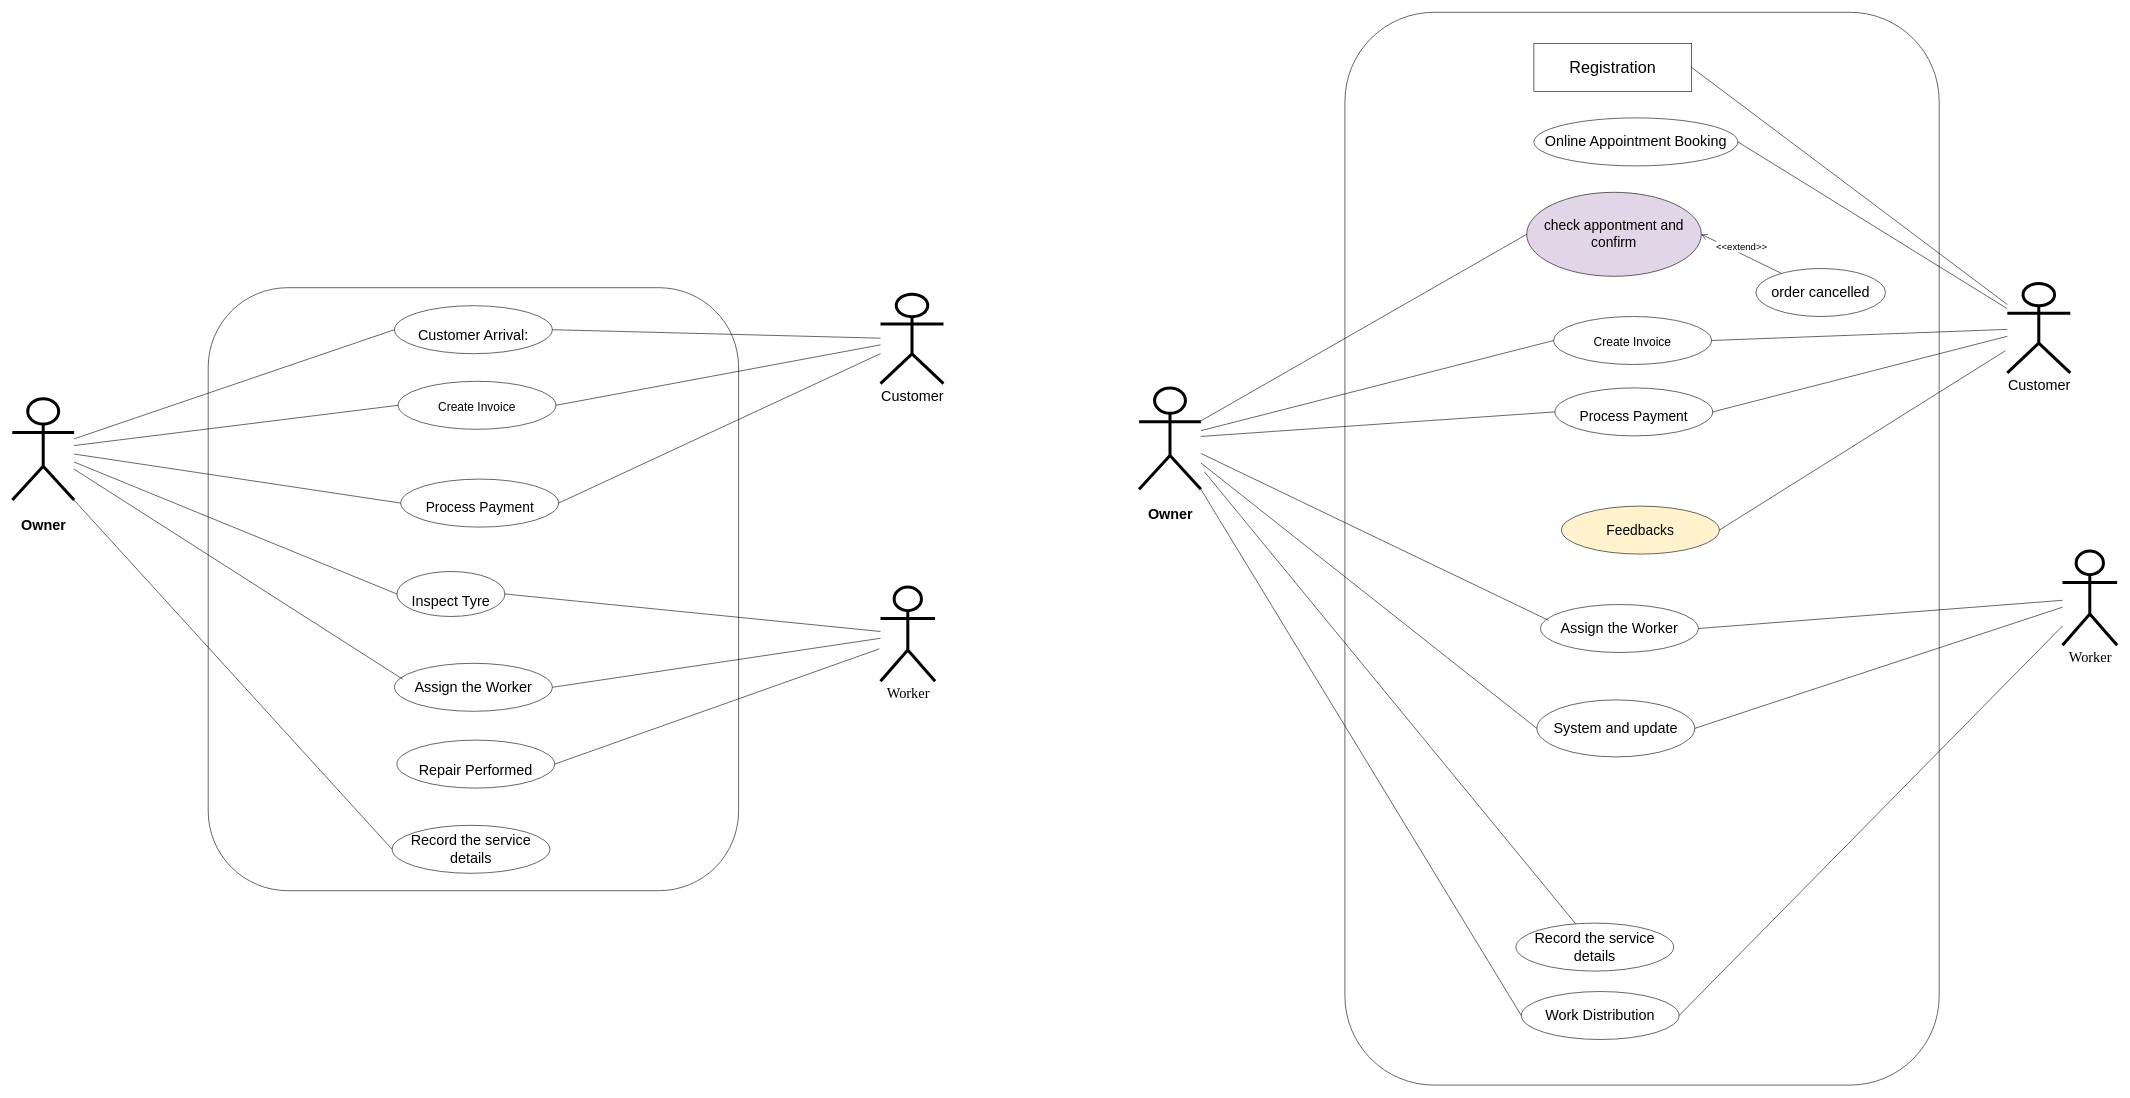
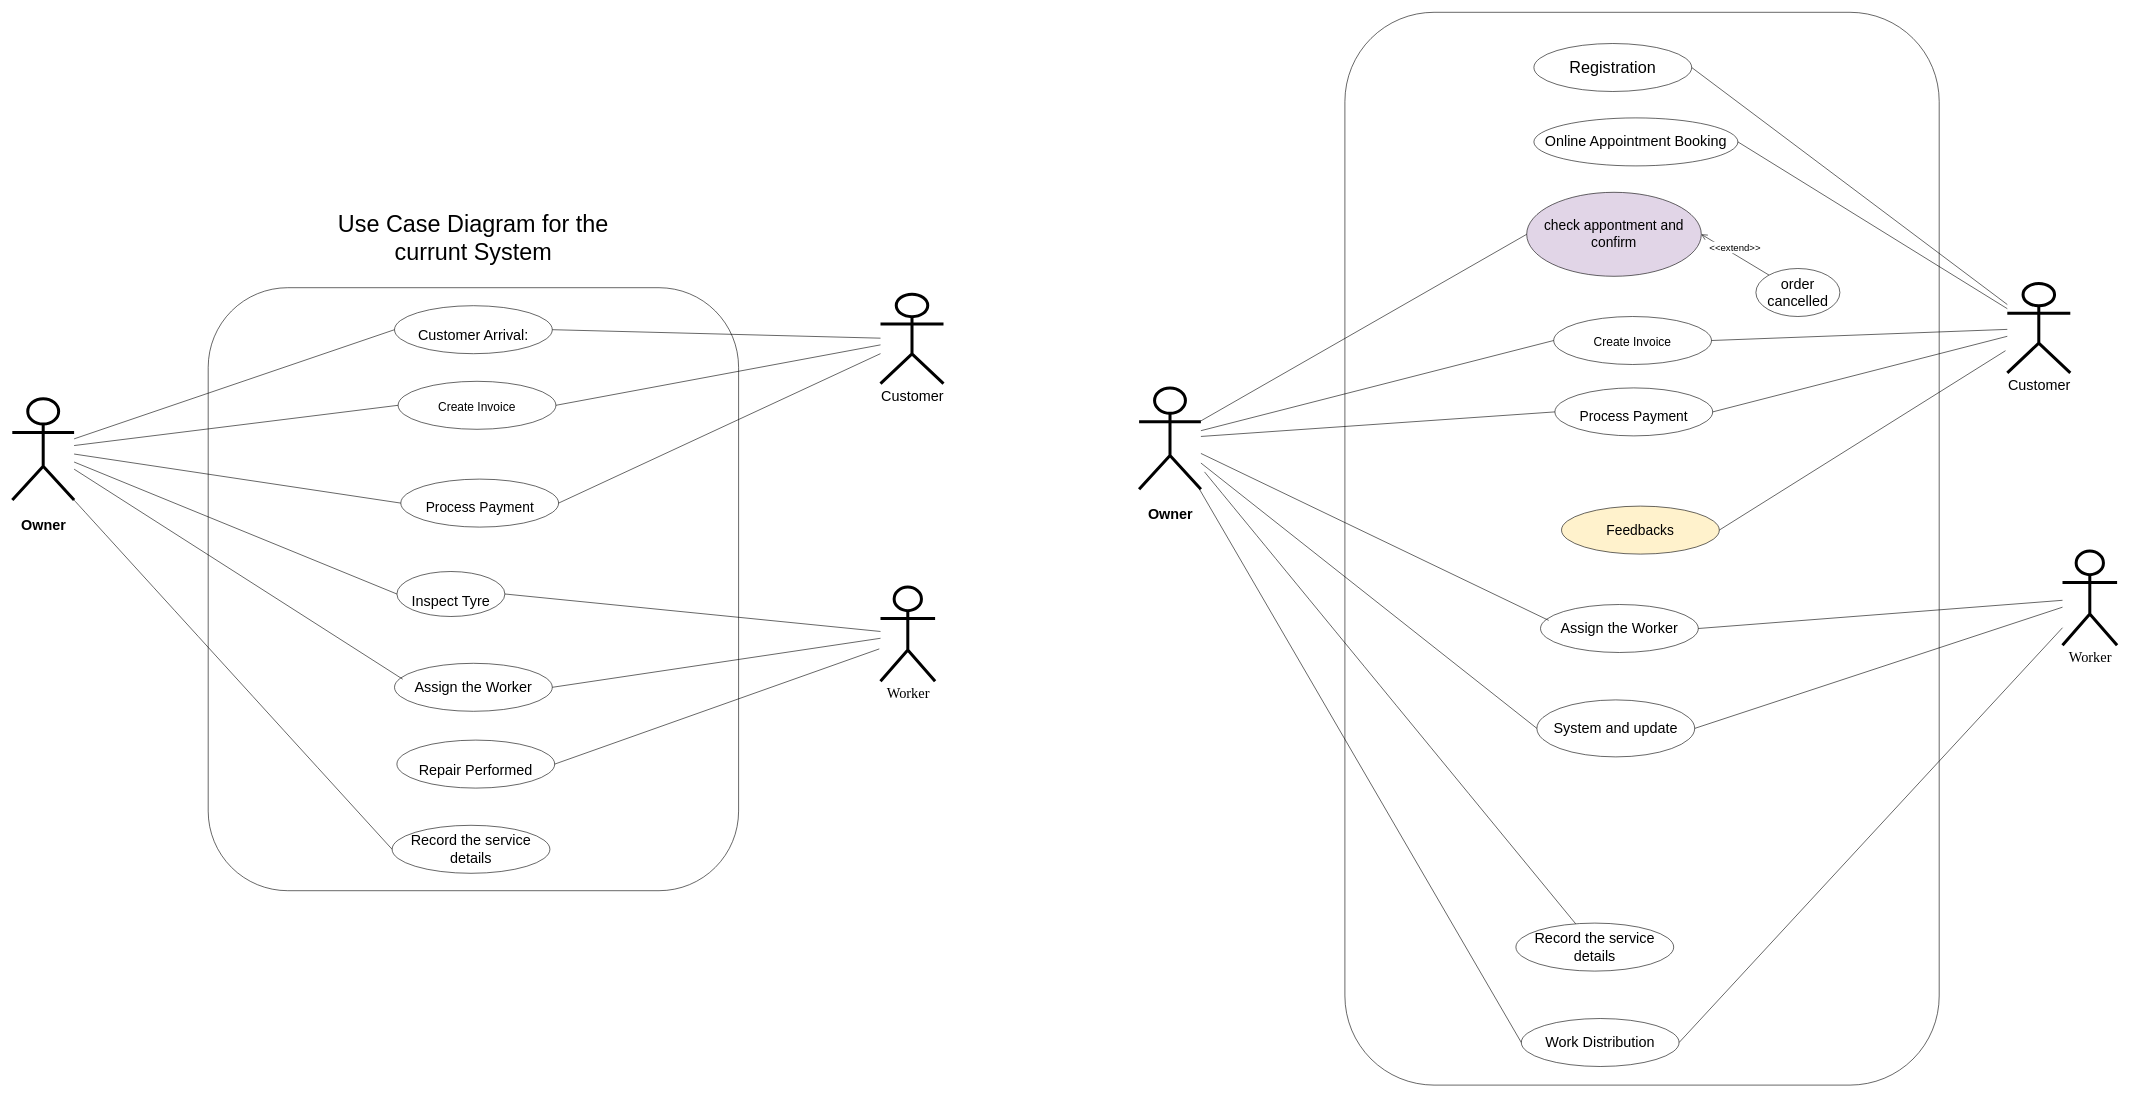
node "Registration": shape rectangle -> ellipse
node "Use Case Diagram for the currunt System": added
node "order cancelled": size 130x48 -> 84x48
node "Work Distribution": moved (1600, 1016) -> (1600, 1043)
